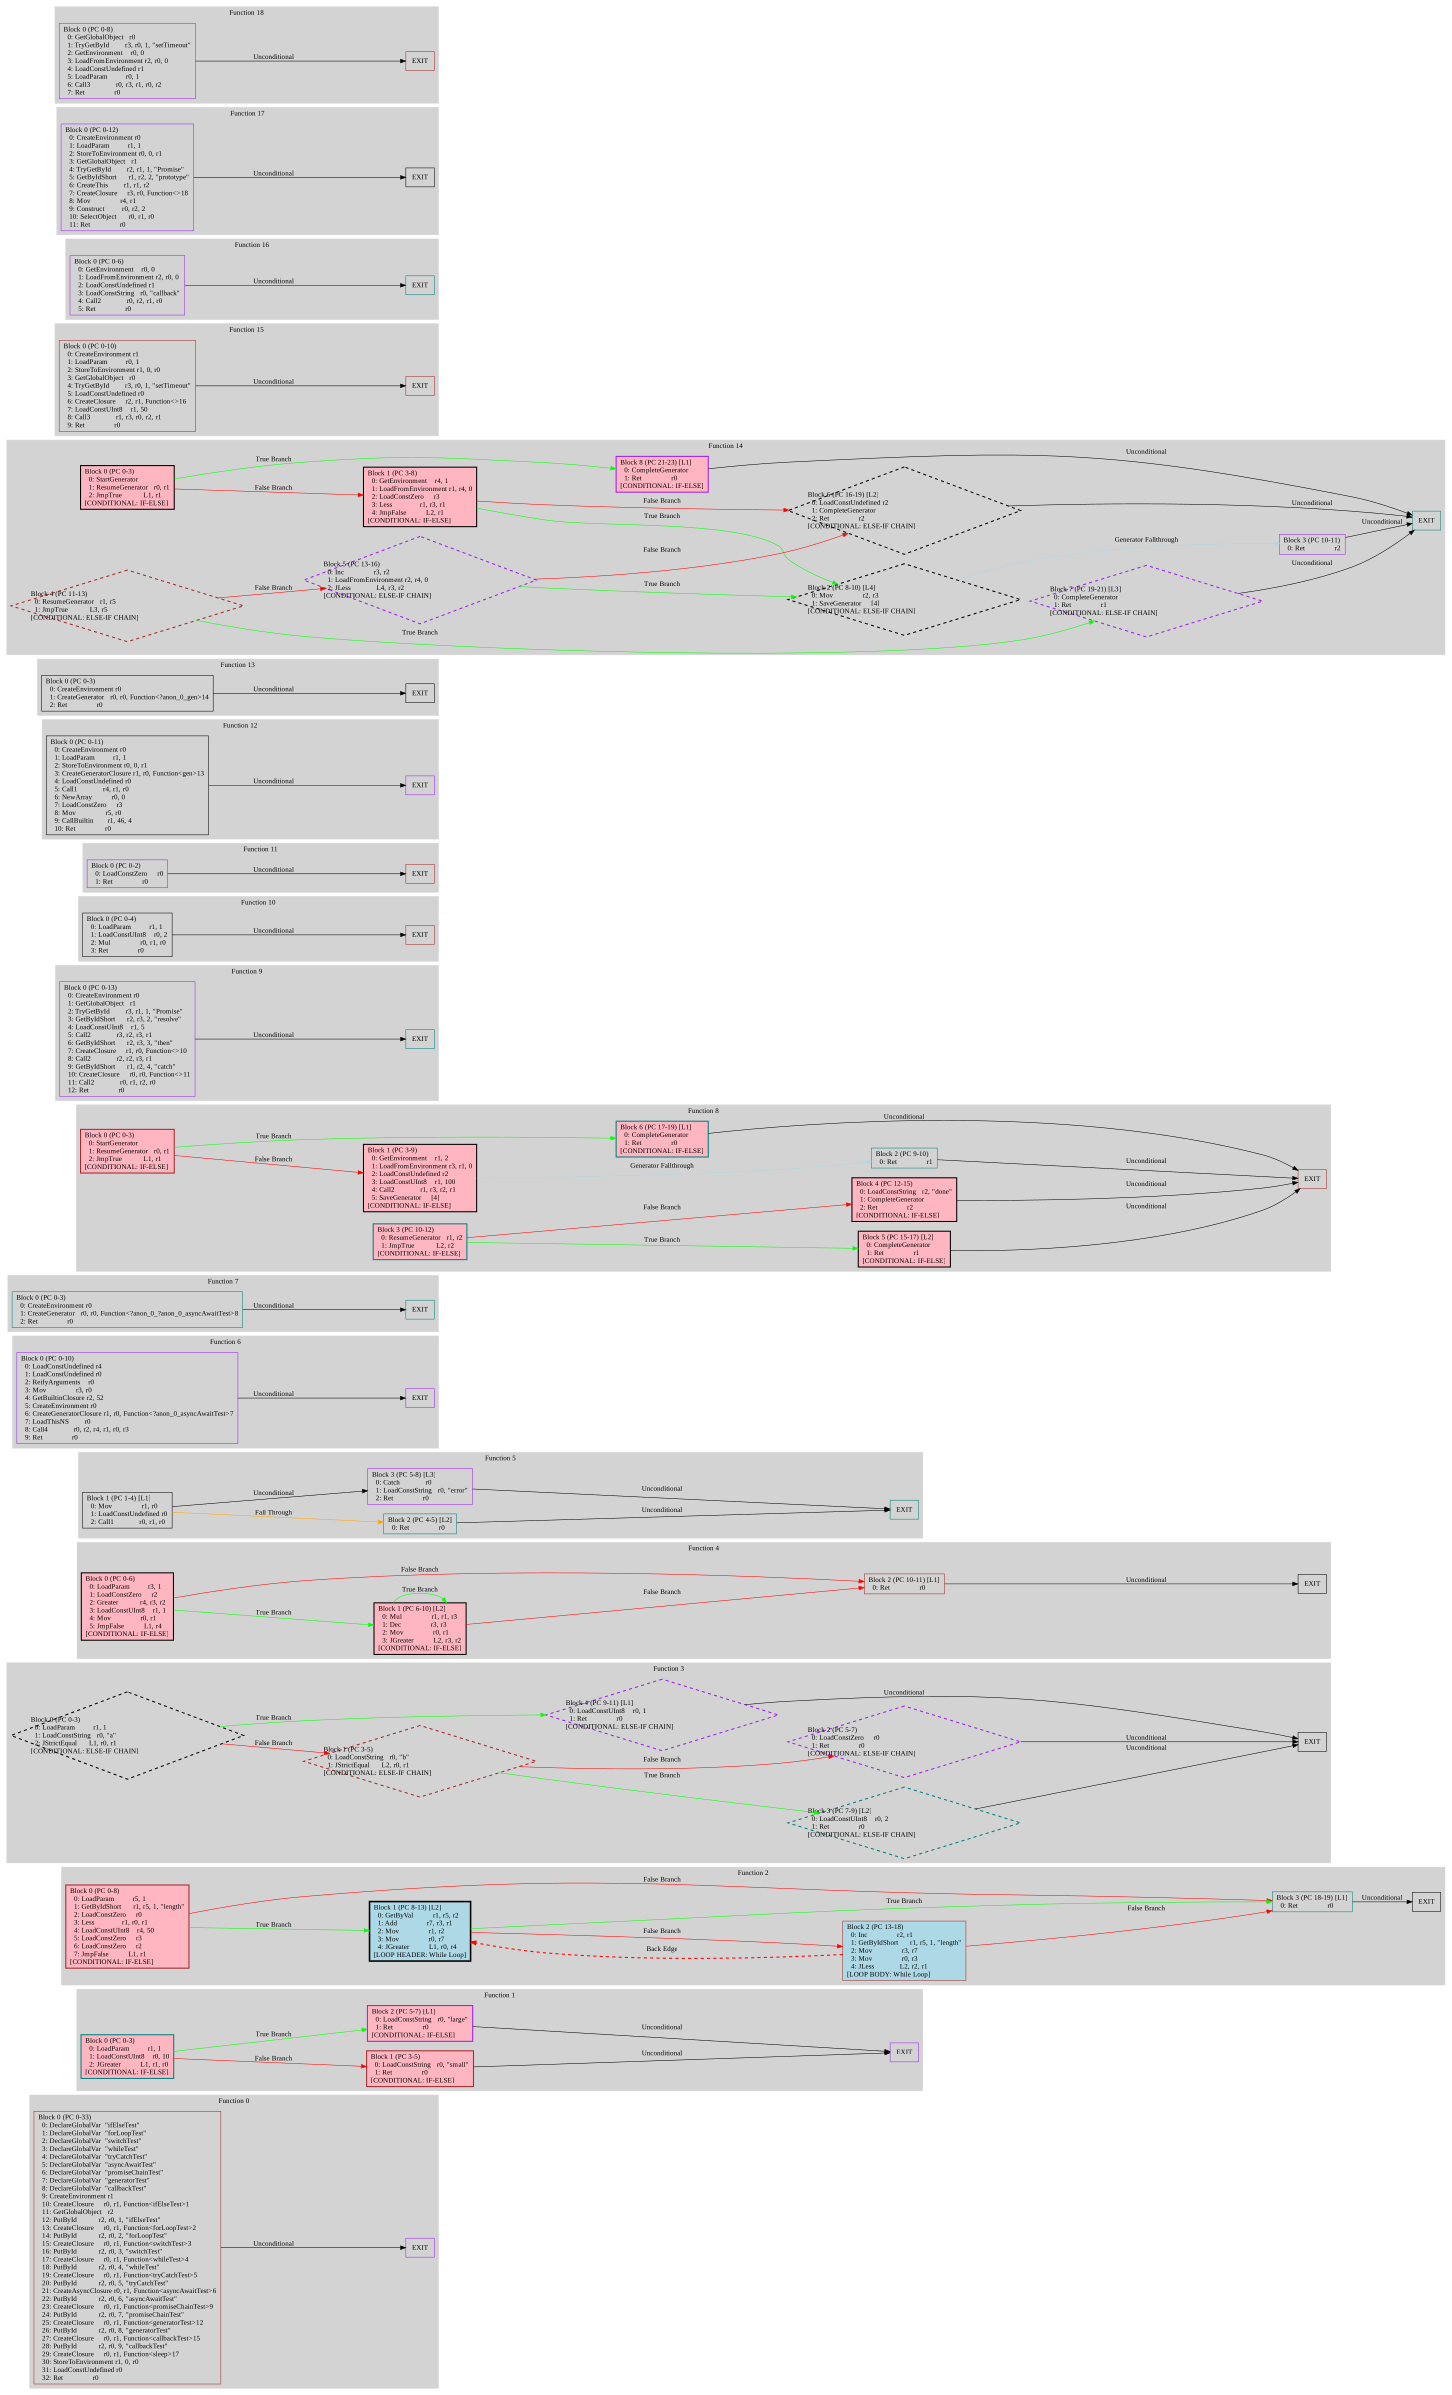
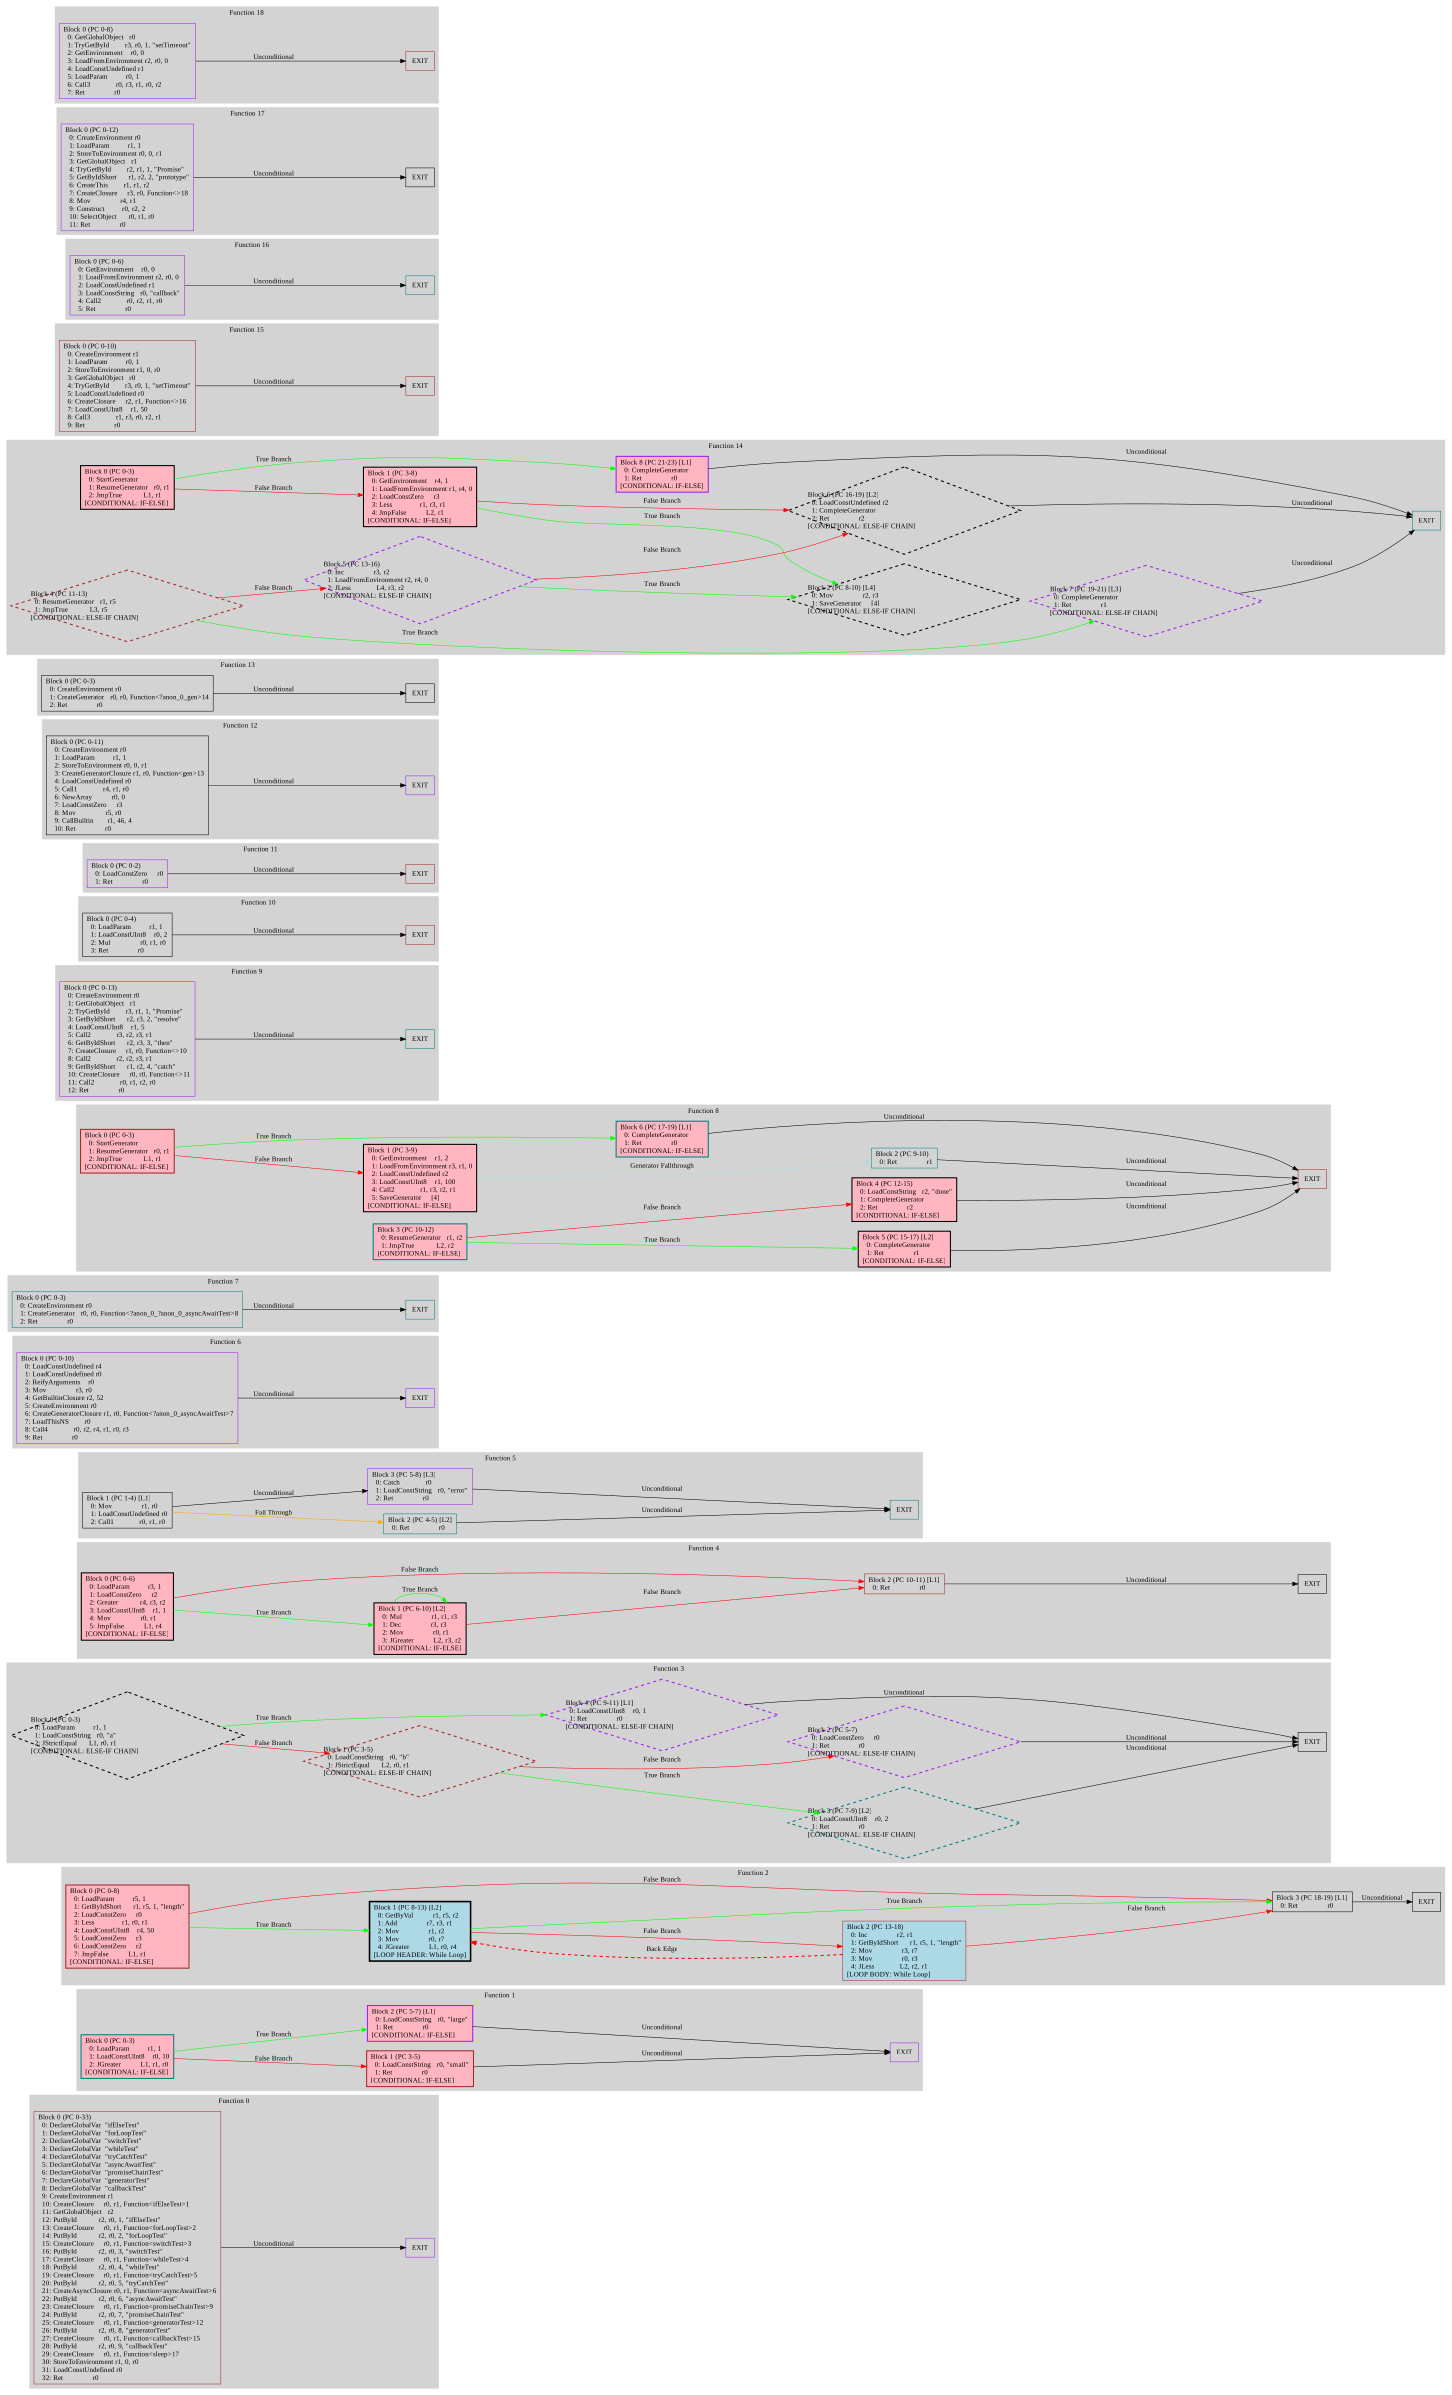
node "Block 3 (PC 10-11) 0: Ret               r2": removed
node "Block 3 (PC 18-19) [L1] 0: Ret               r0": color teal -> black
